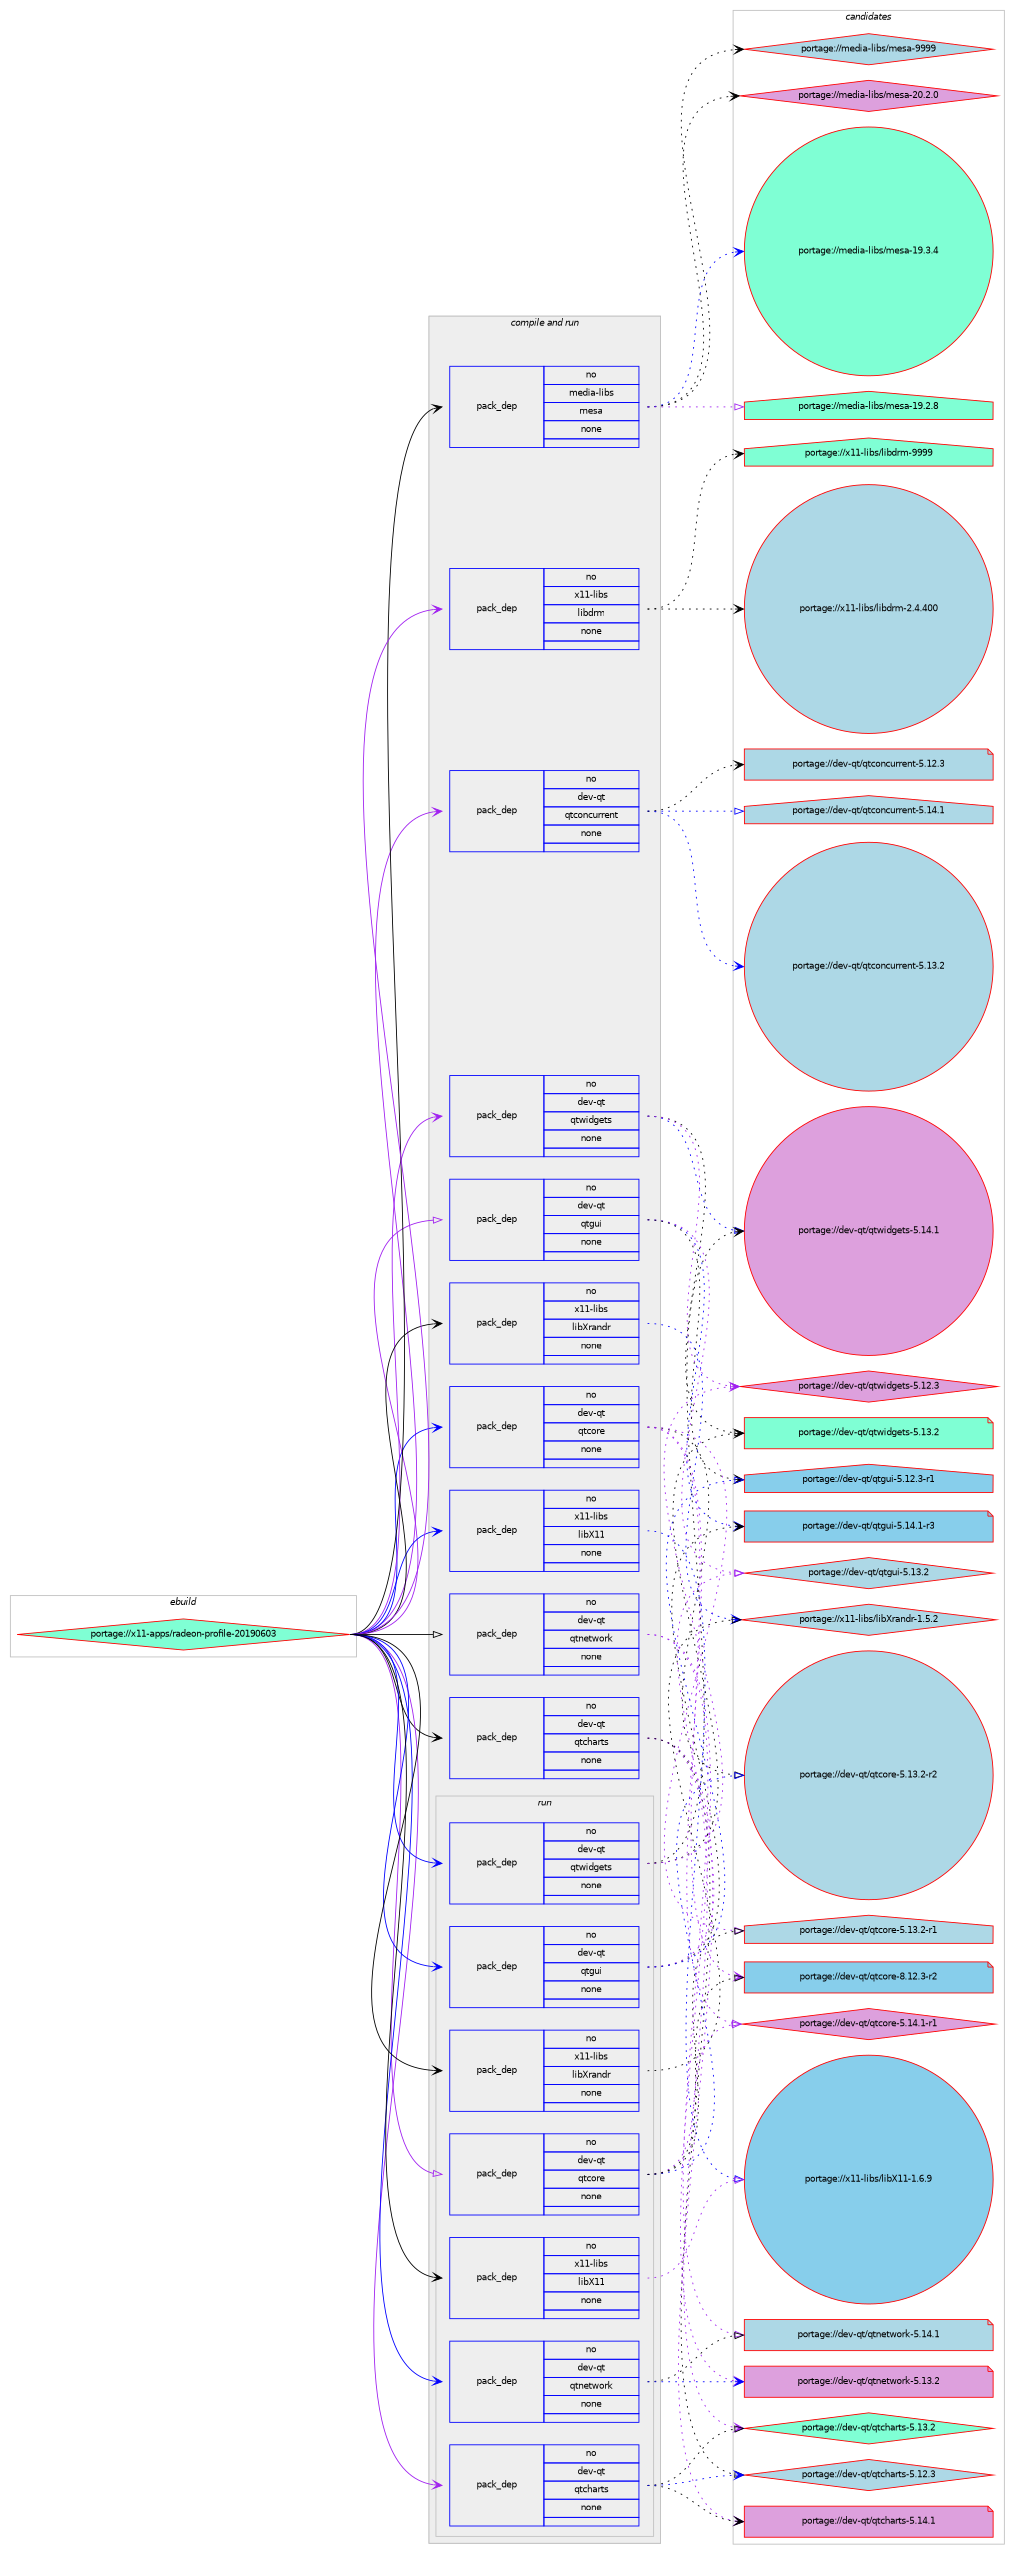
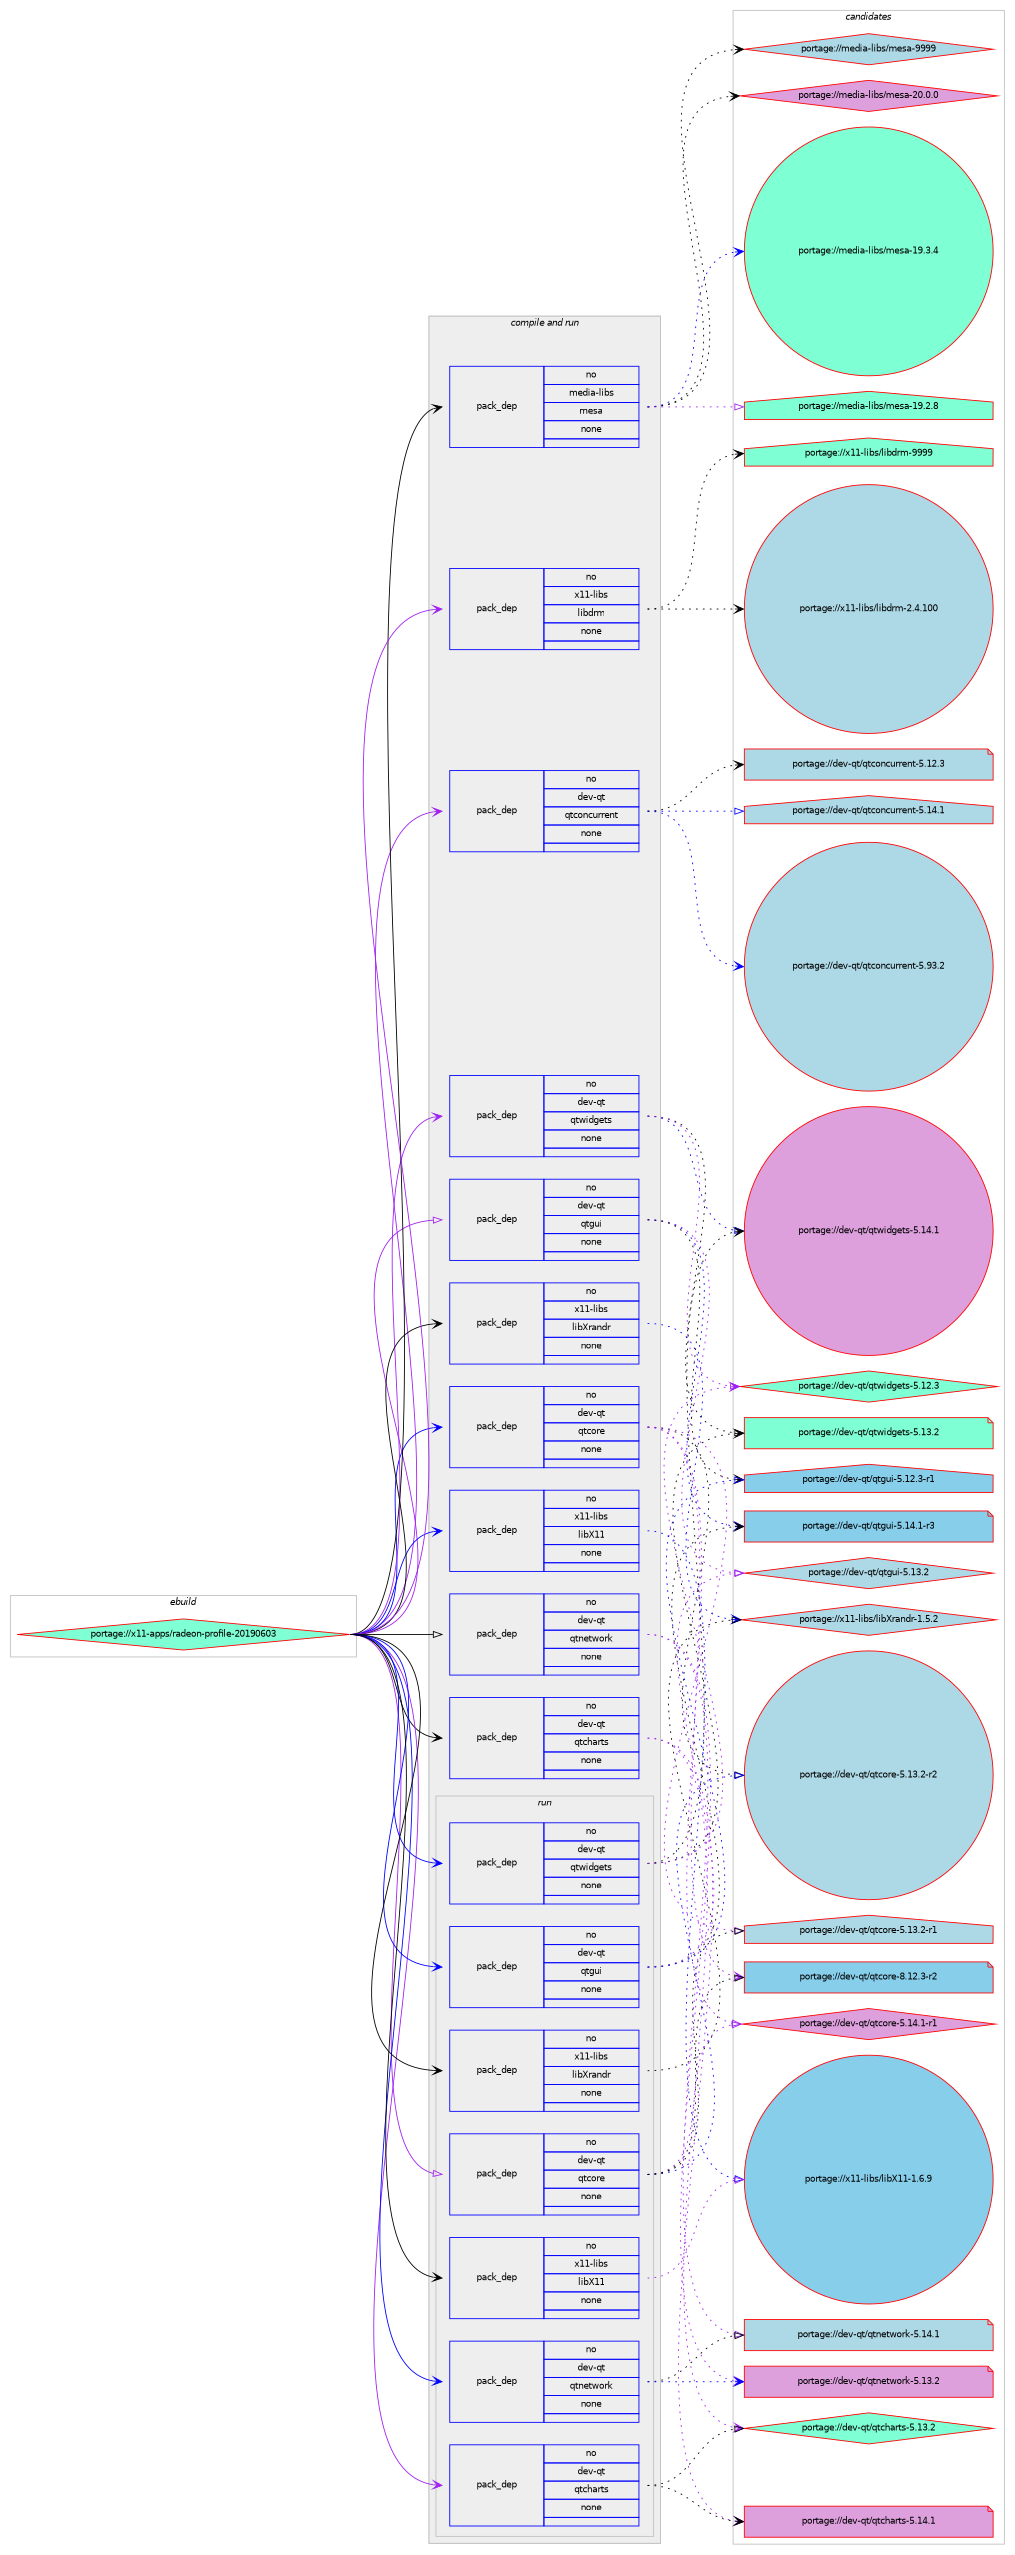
node "portage://media-libs/mesa-20.2.0": label "portage://media-libs/mesa-20.2.0" -> "portage://media-libs/mesa-20.0.0"
node "portage://x11-libs/libdrm-2.4.400": label "portage://x11-libs/libdrm-2.4.400" -> "portage://x11-libs/libdrm-2.4.100"
node "portage://dev-qt/qtconcurrent-5.13.2": label "portage://dev-qt/qtconcurrent-5.13.2" -> "portage://dev-qt/qtconcurrent-5.93.2"
node "portage://dev-qt/qtwidgets-5.12.3": fillcolor plum -> aquamarine
node "portage://dev-qt/qtcharts-5.12.3": removed
